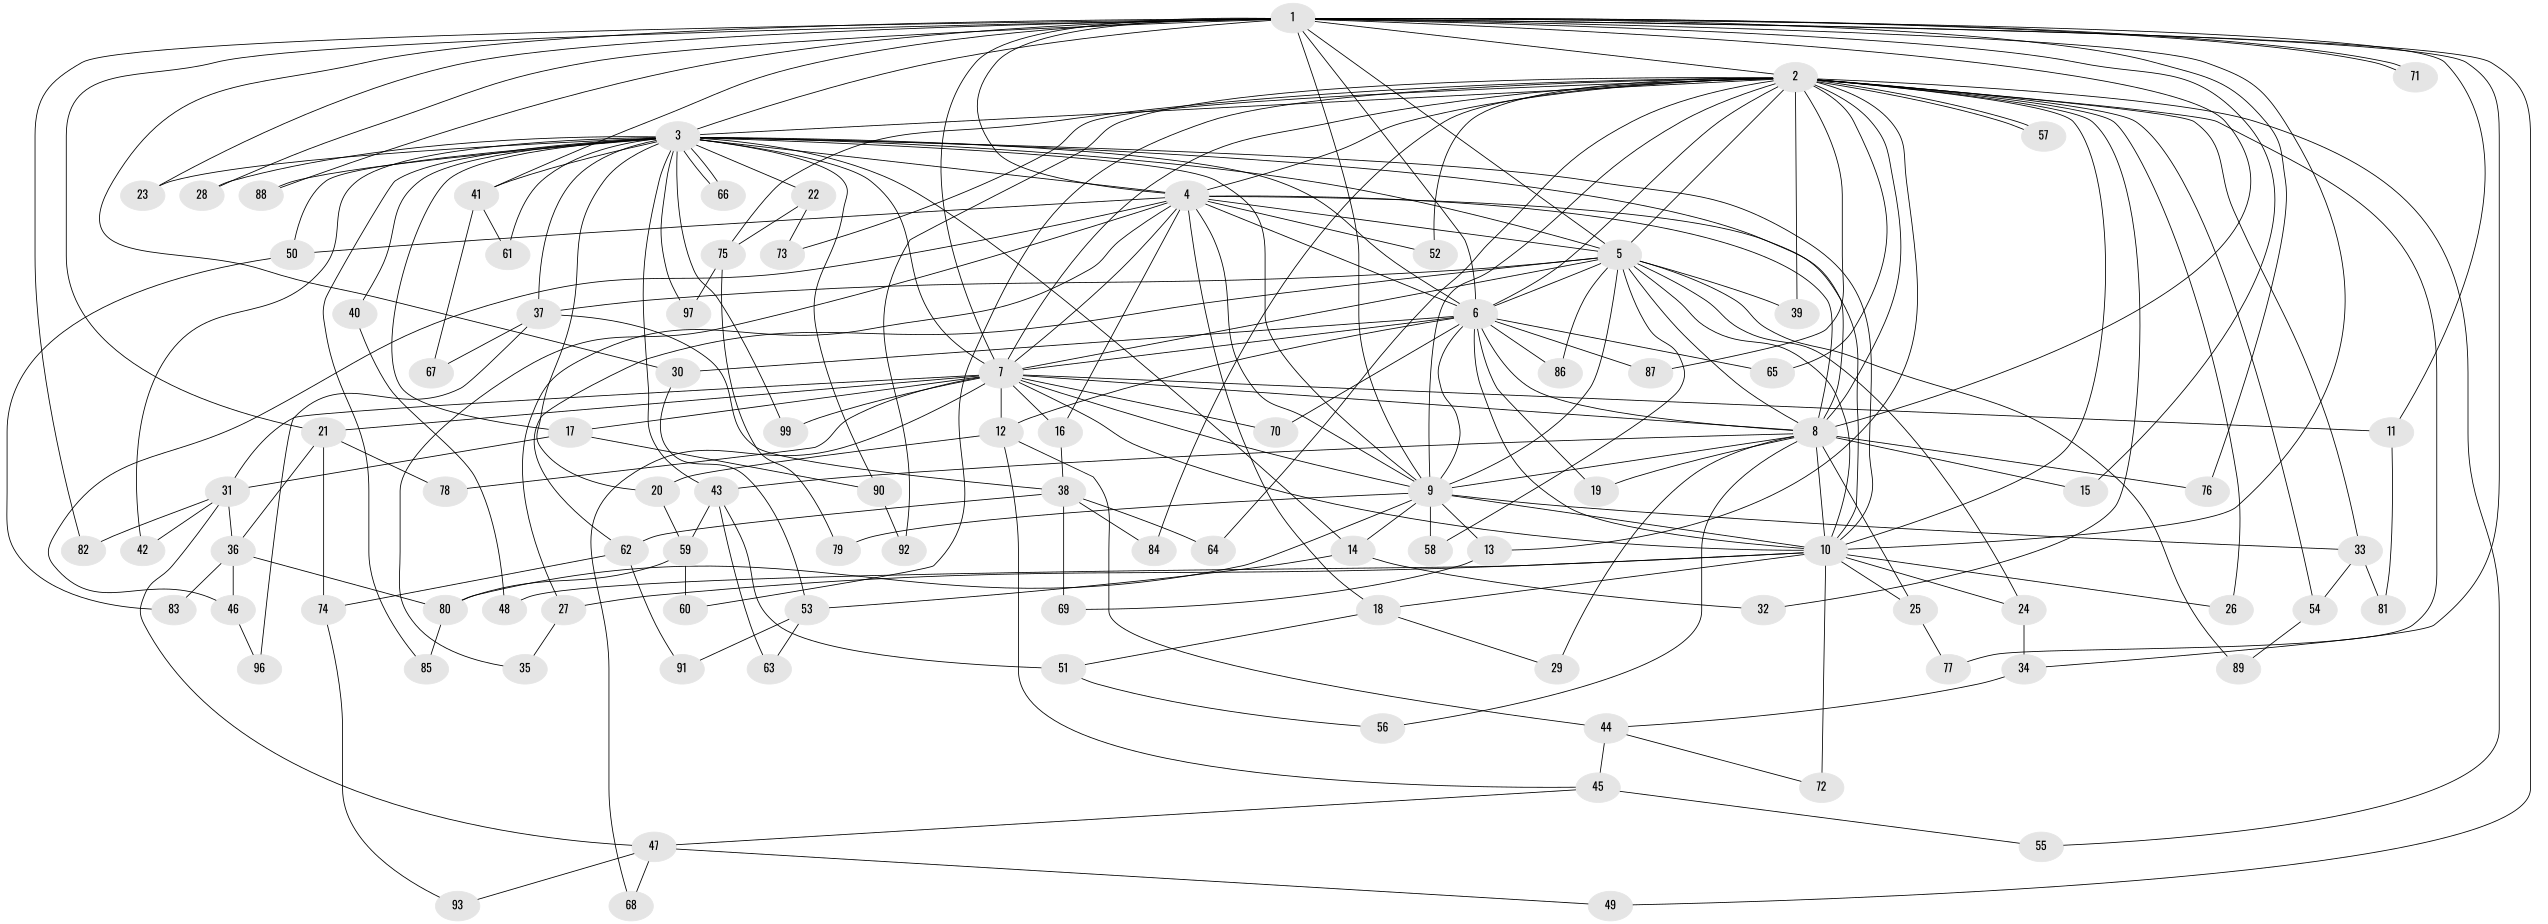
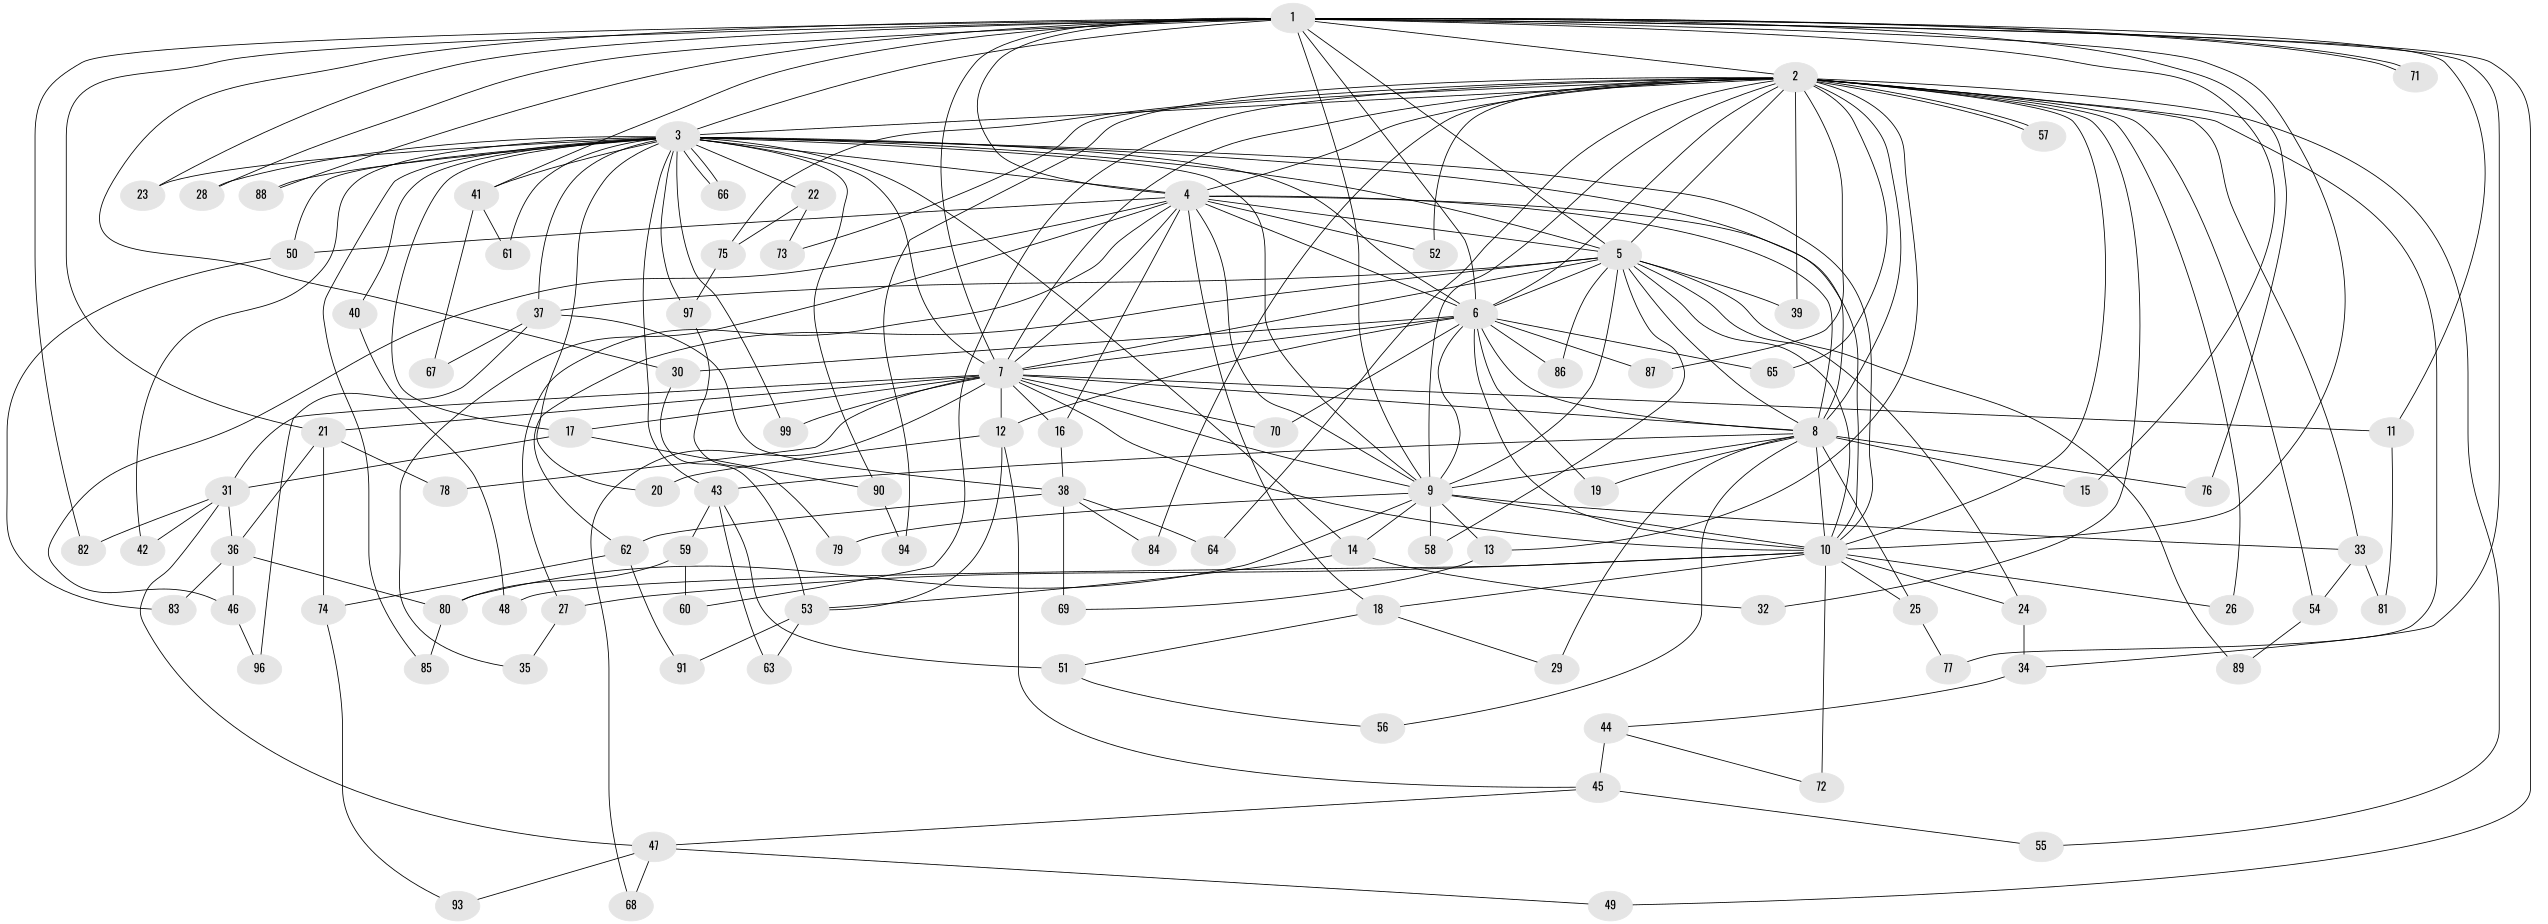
edge "1" -- "8": removed
edge "75" -- "79": now "97" -- "79"
edge "20" -- "59": removed
node "92": label "92" -> "94"
edge "12" -- "44": now "12" -- "53"
